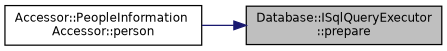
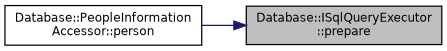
node "Accessor::PeopleInformation Accessor::person": label "Accessor::PeopleInformation Accessor::person" -> "Database::PeopleInformation Accessor::person"
